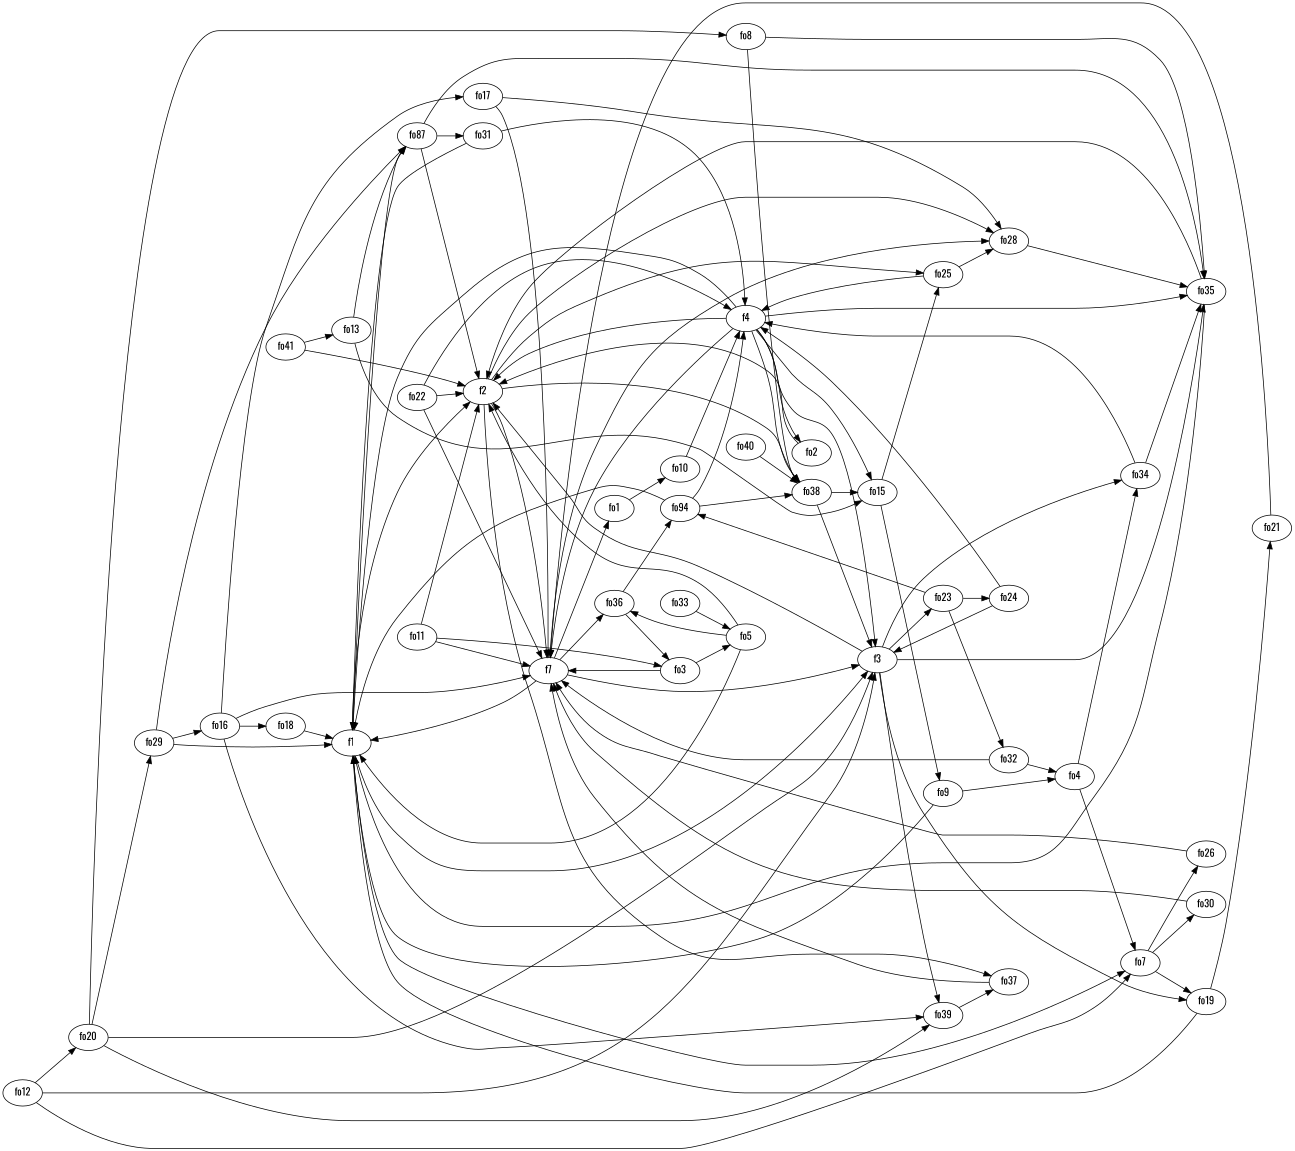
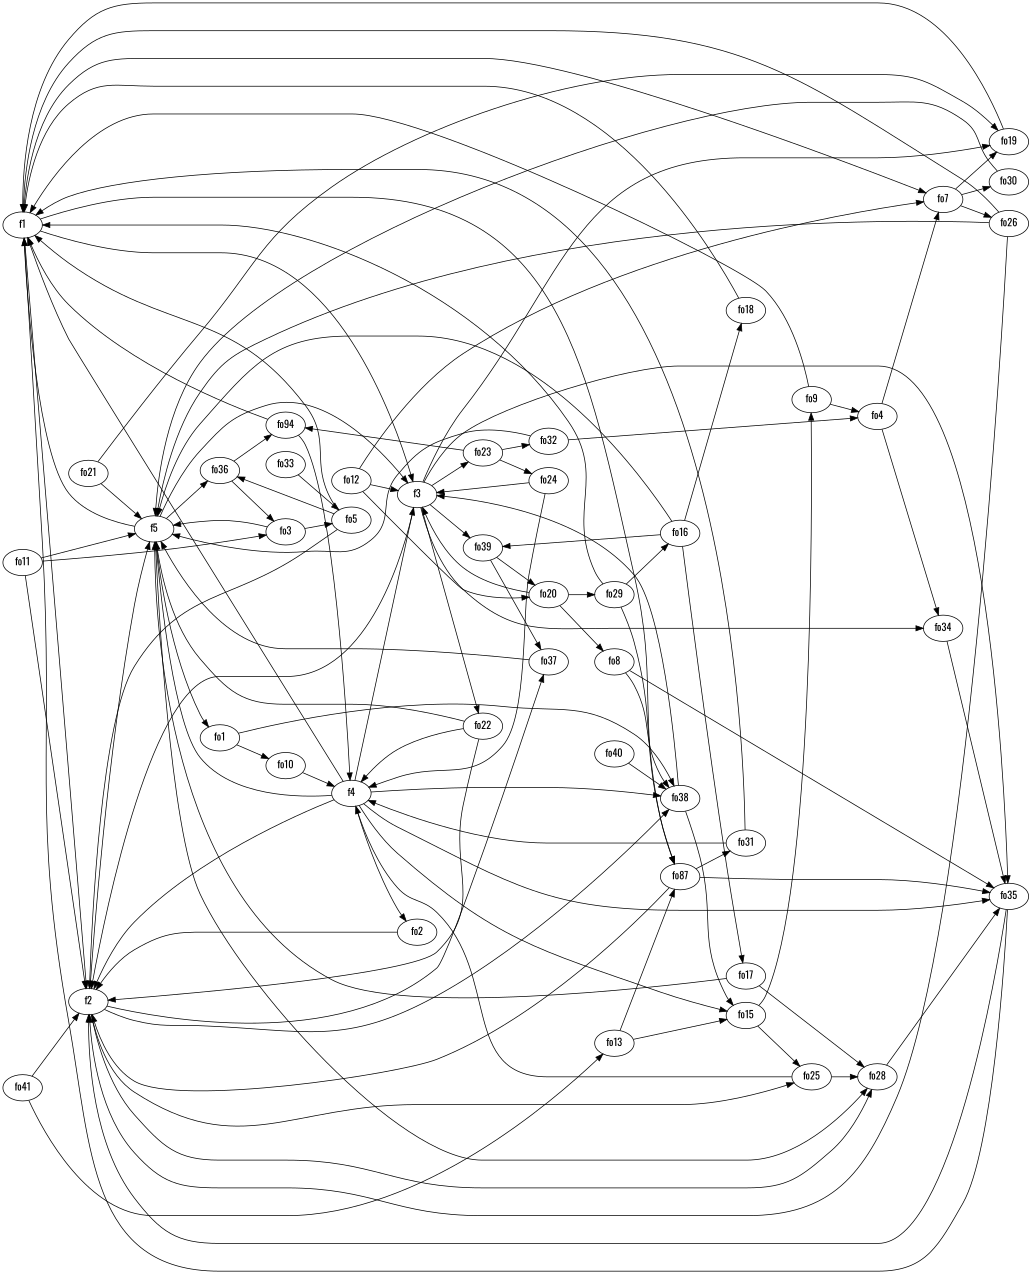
edge "fo26" -> "f1": added
edge "fo34" -> "f4": removed
edge "fo94" -> "fo38": now "fo1" -> "fo38"
edge "f3" -> "fo22": added
node "f7": label "f7" -> "f5"
edge "fo19" -> "fo21": reversed
edge "fo20" -> "fo39": reversed
edge "fo26" -> "f2": added
